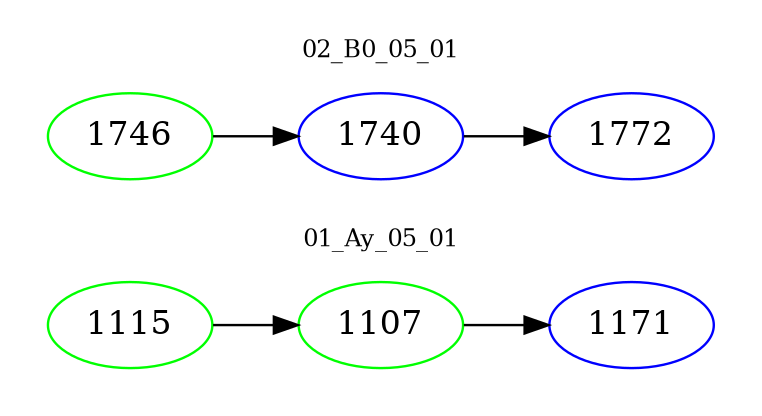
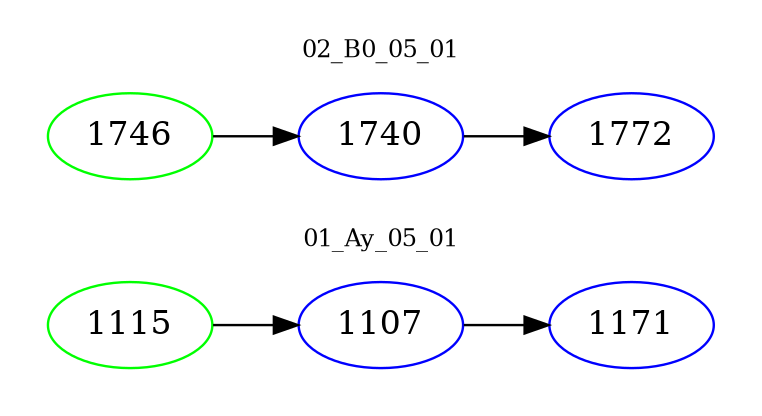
node "1107": color green -> blue
